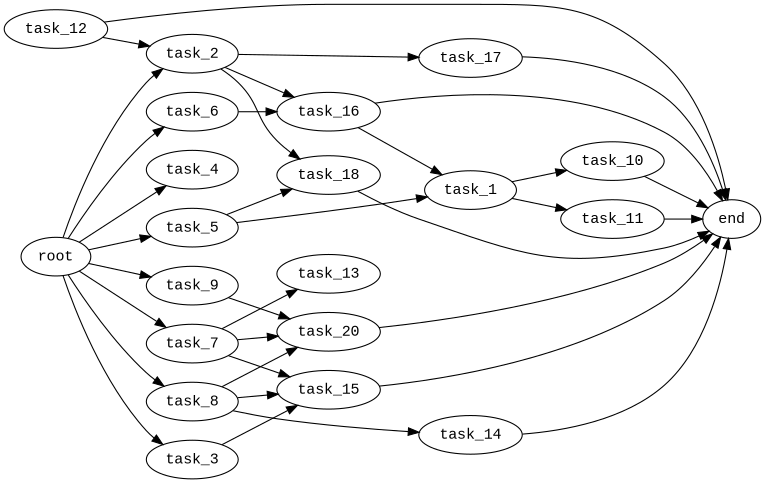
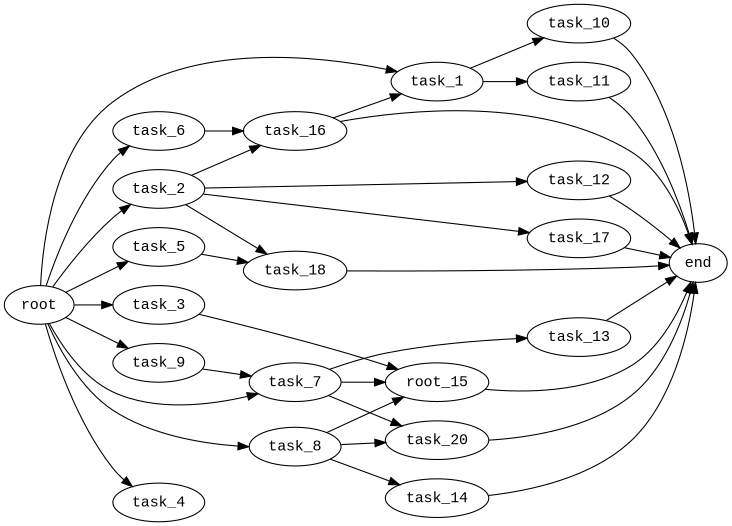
edge "task_12" -> "task_2": reversed
edge "task_5" -> "task_1": now "root" -> "task_1"
edge "task_13" -> "end": added
edge "task_9" -> "task_20": now "task_9" -> "task_7"
node "task_15": label "task_15" -> "root_15"
